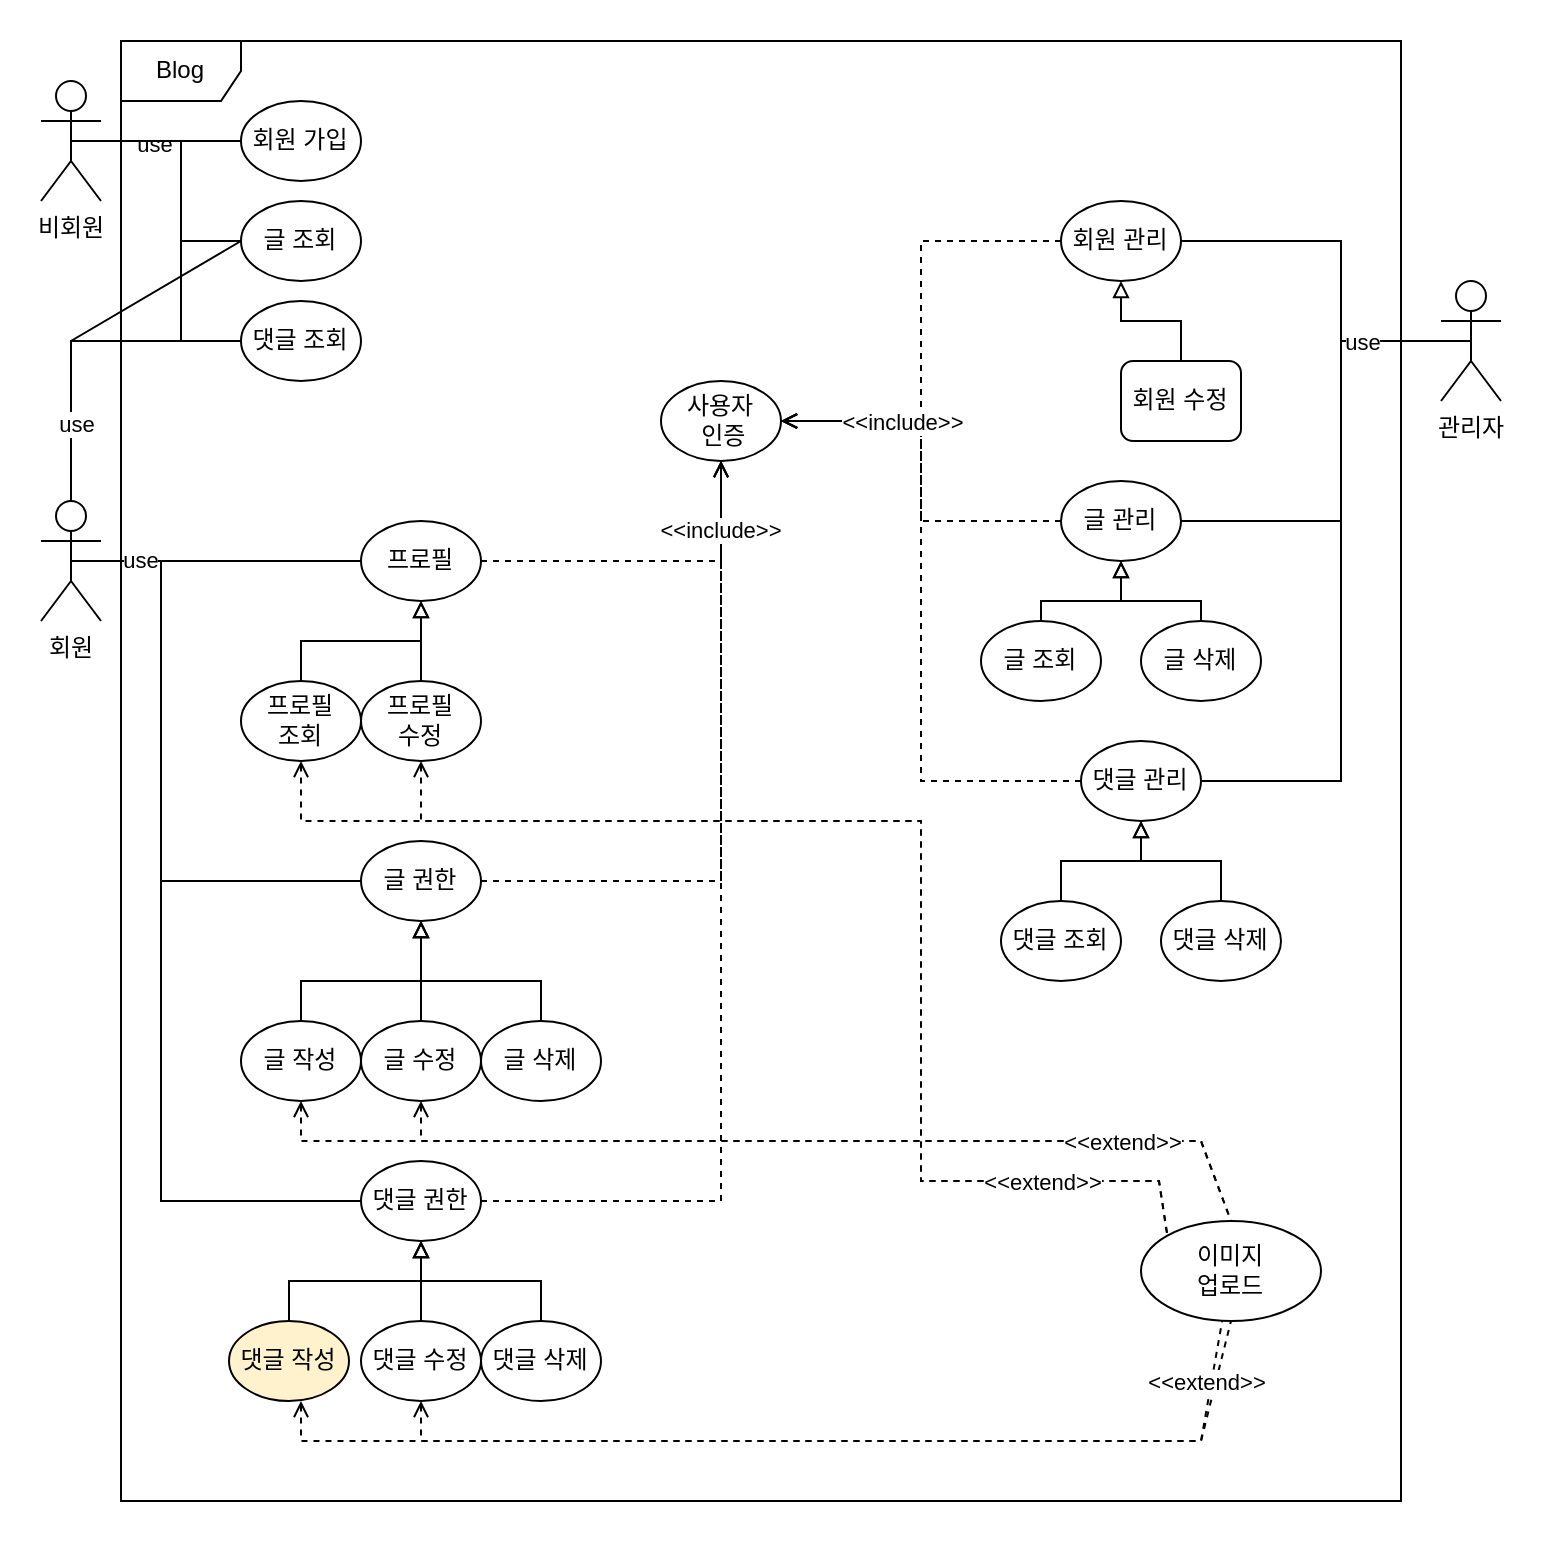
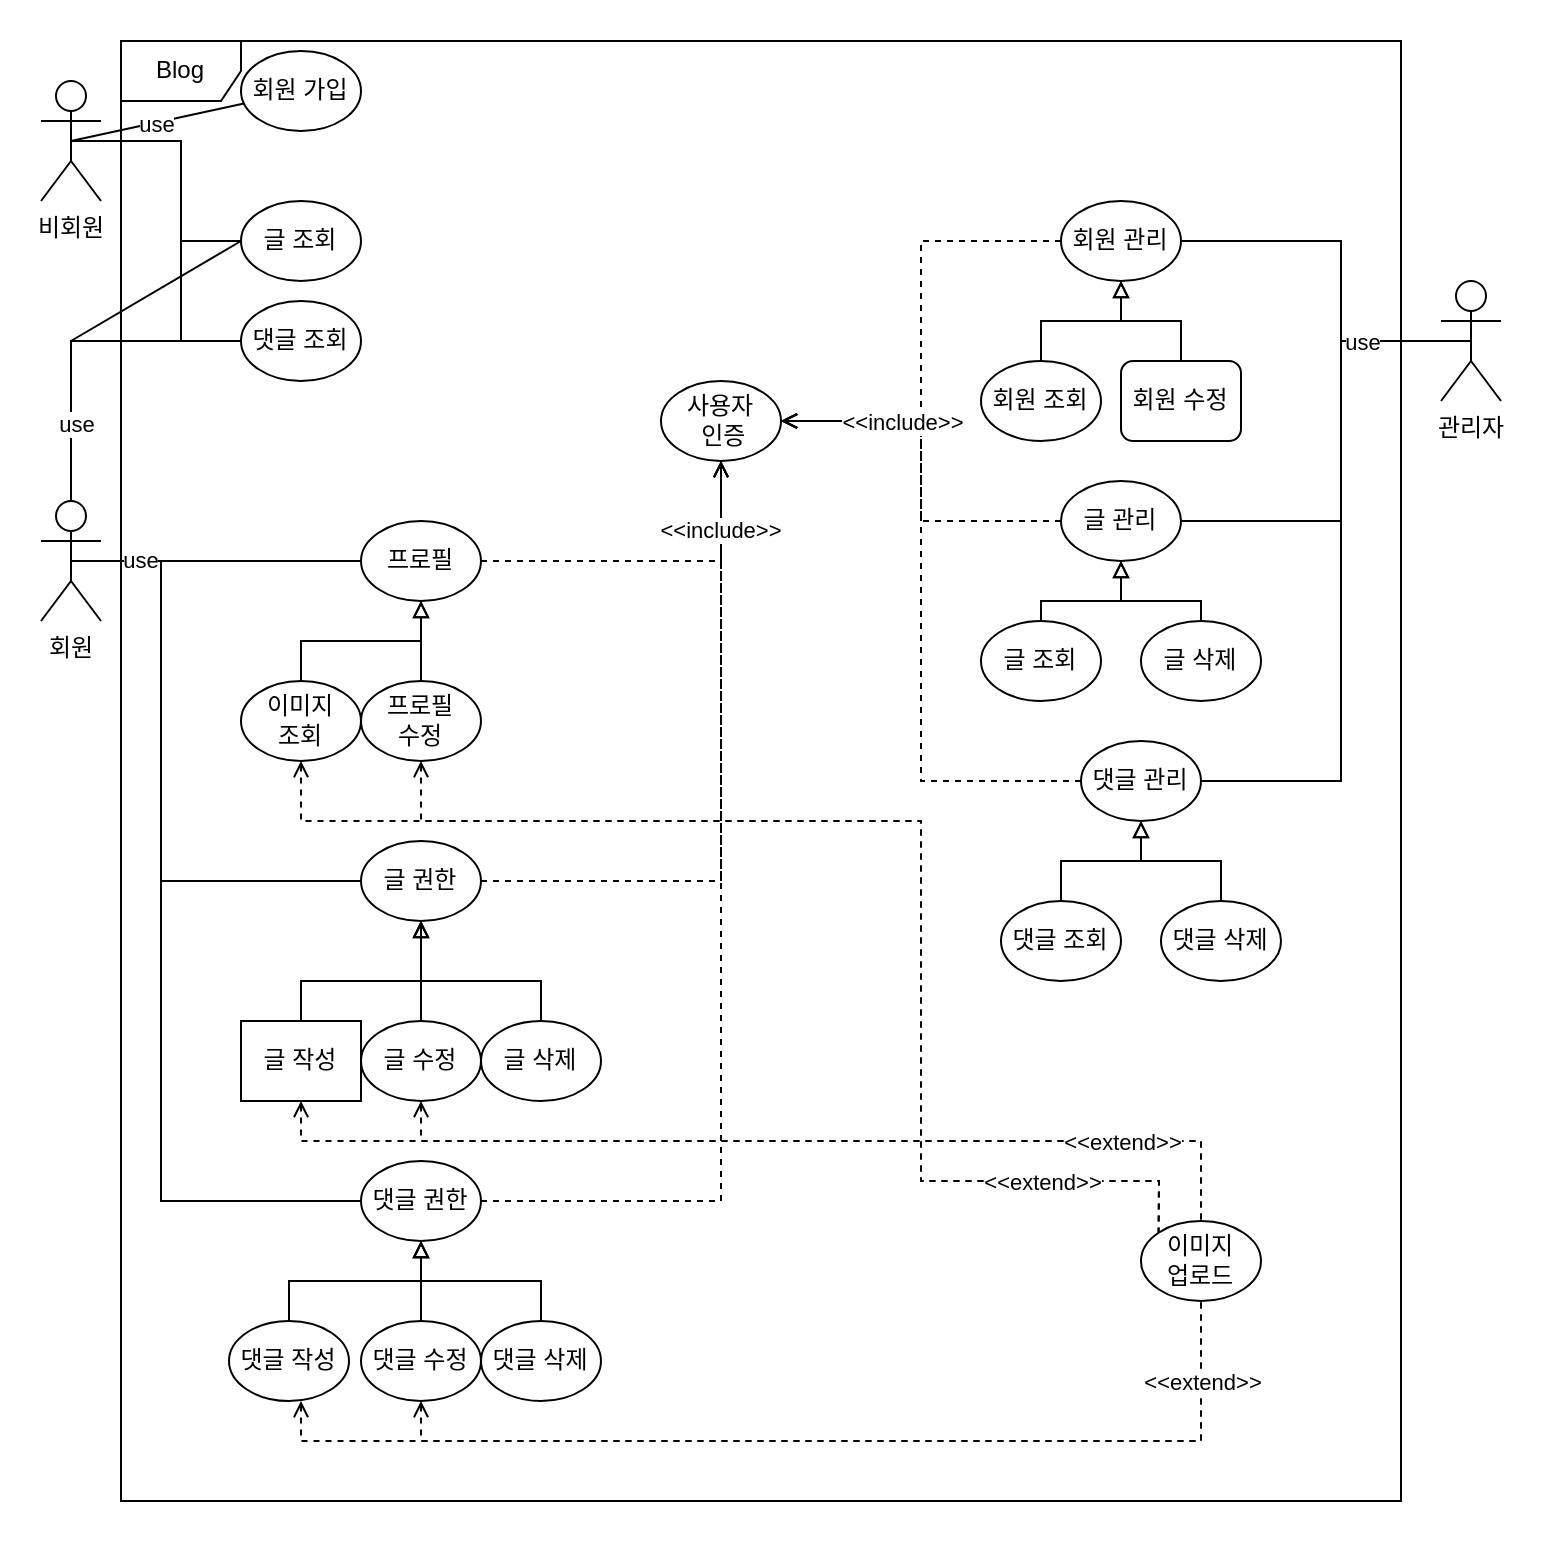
node "회원 가입": moved (301, 141) -> (301, 91)
edge "회원 조회" -> "회원 관리": added
node "회원 조회": added
node "프로필 조회": label "프로필 조회" -> "이미지 조회"
edge "글 작성" -> "글 권한": arrowhead block -> open
node "글 작성": shape ellipse -> rectangle
node "이미지 업로드": size 180x100 -> 120x80
node "댓글 작성": fillcolor #fff2cc -> #ffffff
